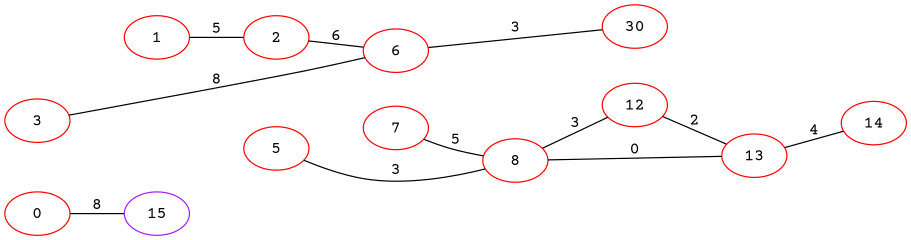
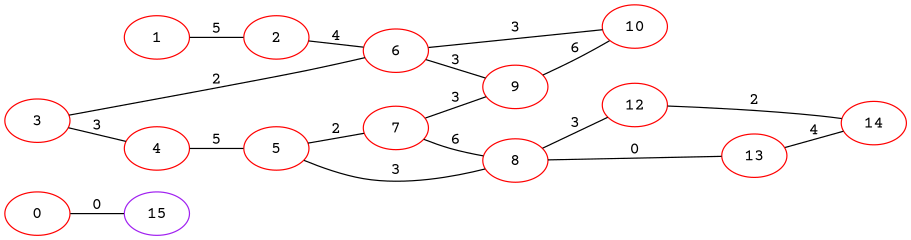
node "30": label "30" -> "10"
edge "2" -- "6": label "6" -> "4"
edge "6" -- "3": label "8" -> "2"
node "9": added
edge "12" -- "13": now "12" -- "14"
edge "7" -- "5": added, label "2"
edge "7" -- "8": label "5" -> "6"
node "4": added
edge "0" -- "15": label "8" -> "0"
